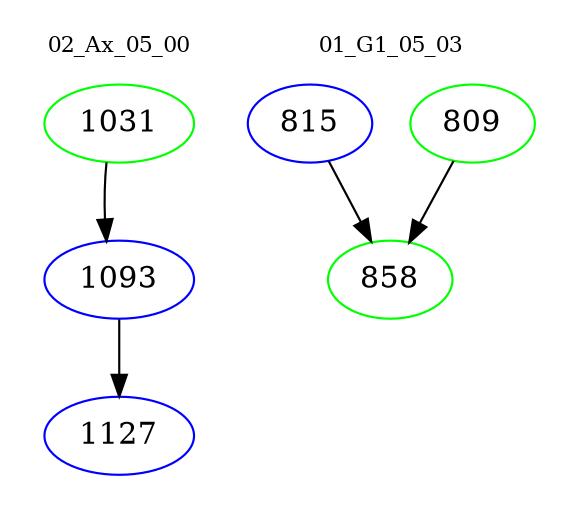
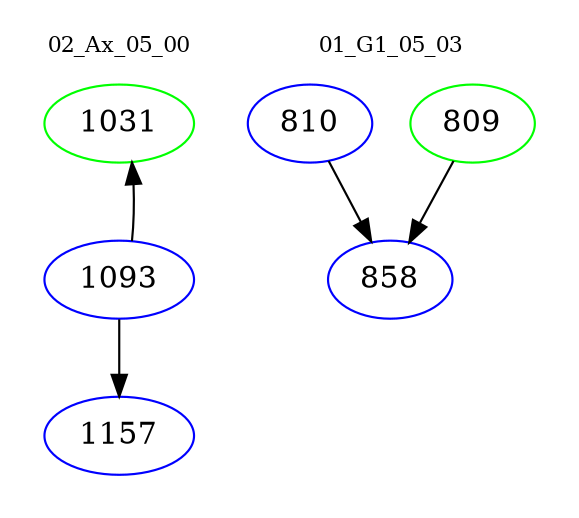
node "815": label "815" -> "810"
edge "1031" -> "1093": reversed
node "858": color green -> blue
node "1127": label "1127" -> "1157"
